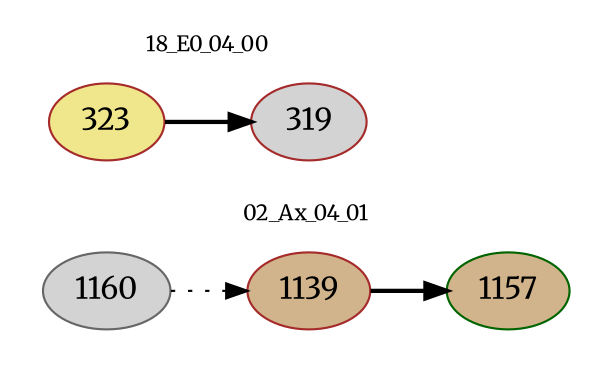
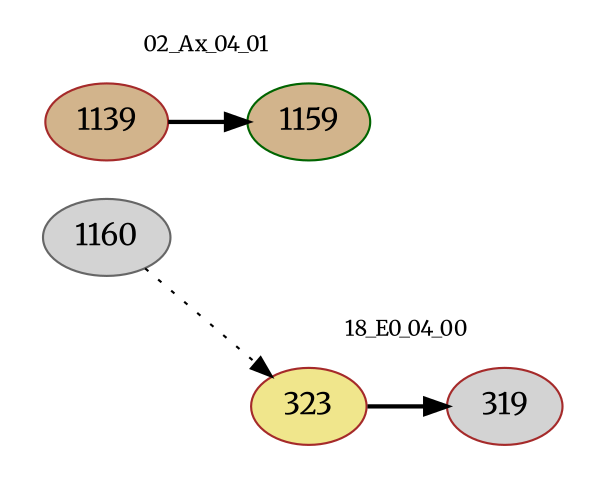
edge "1160" -> "1139": now "1160" -> "323"
node "1157": label "1157" -> "1159"
